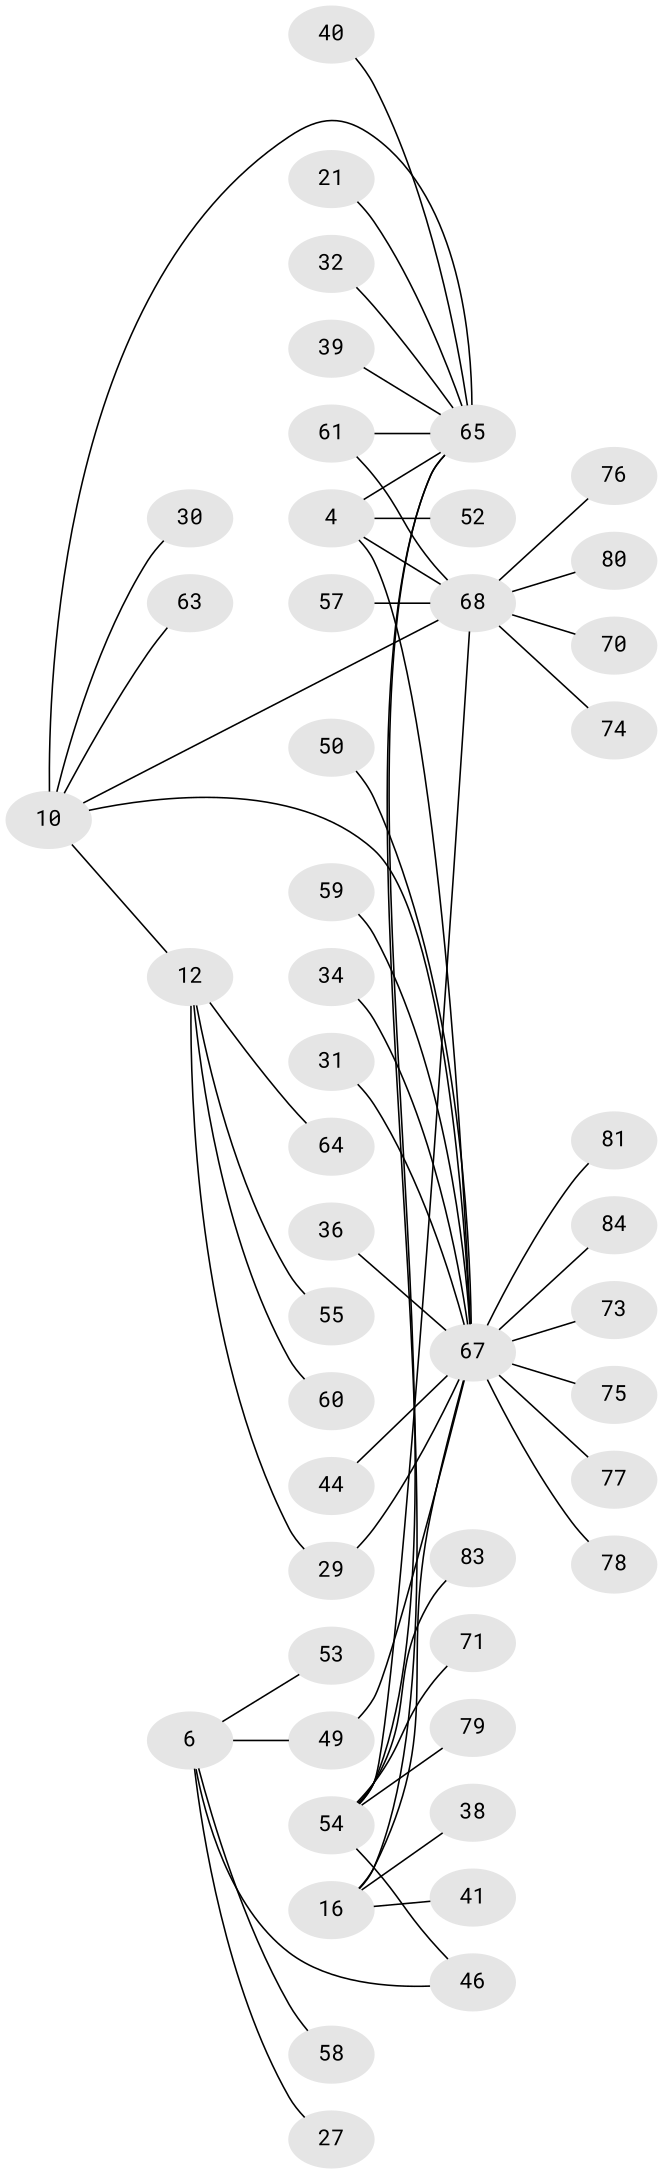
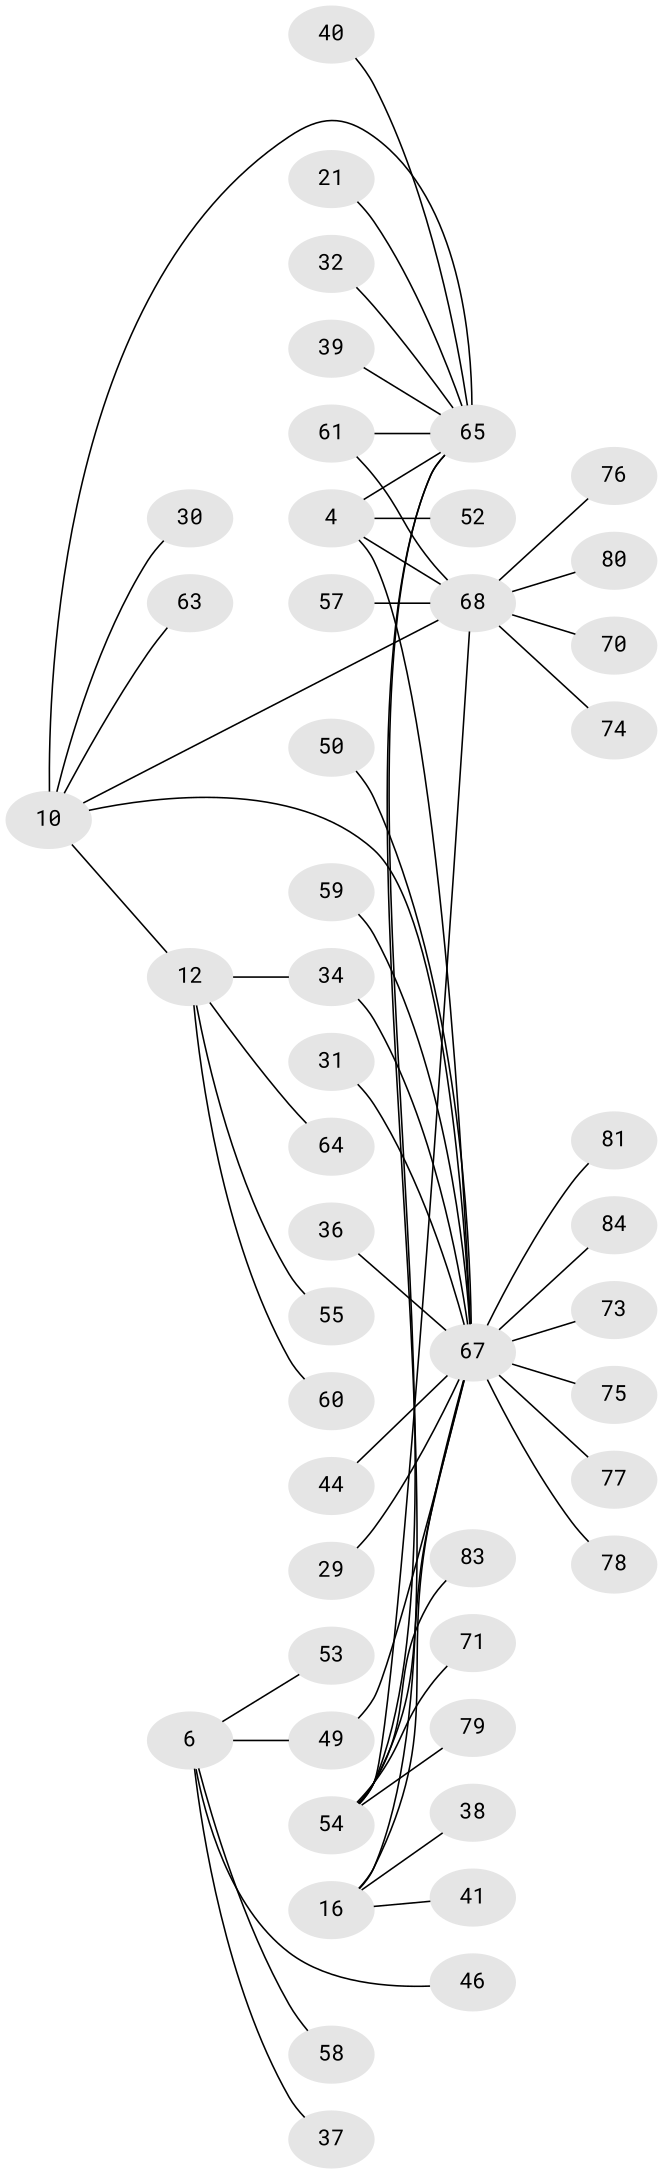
edge "12" -- "29": now "12" -- "34"
edge "54" -- "46": now "54" -- "67"
node "27": label "27" -> "37"
